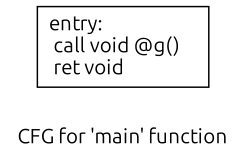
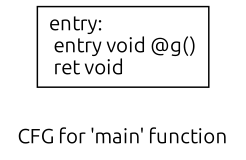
node "entry:": text "call void @g()" -> "entry void @g()"
